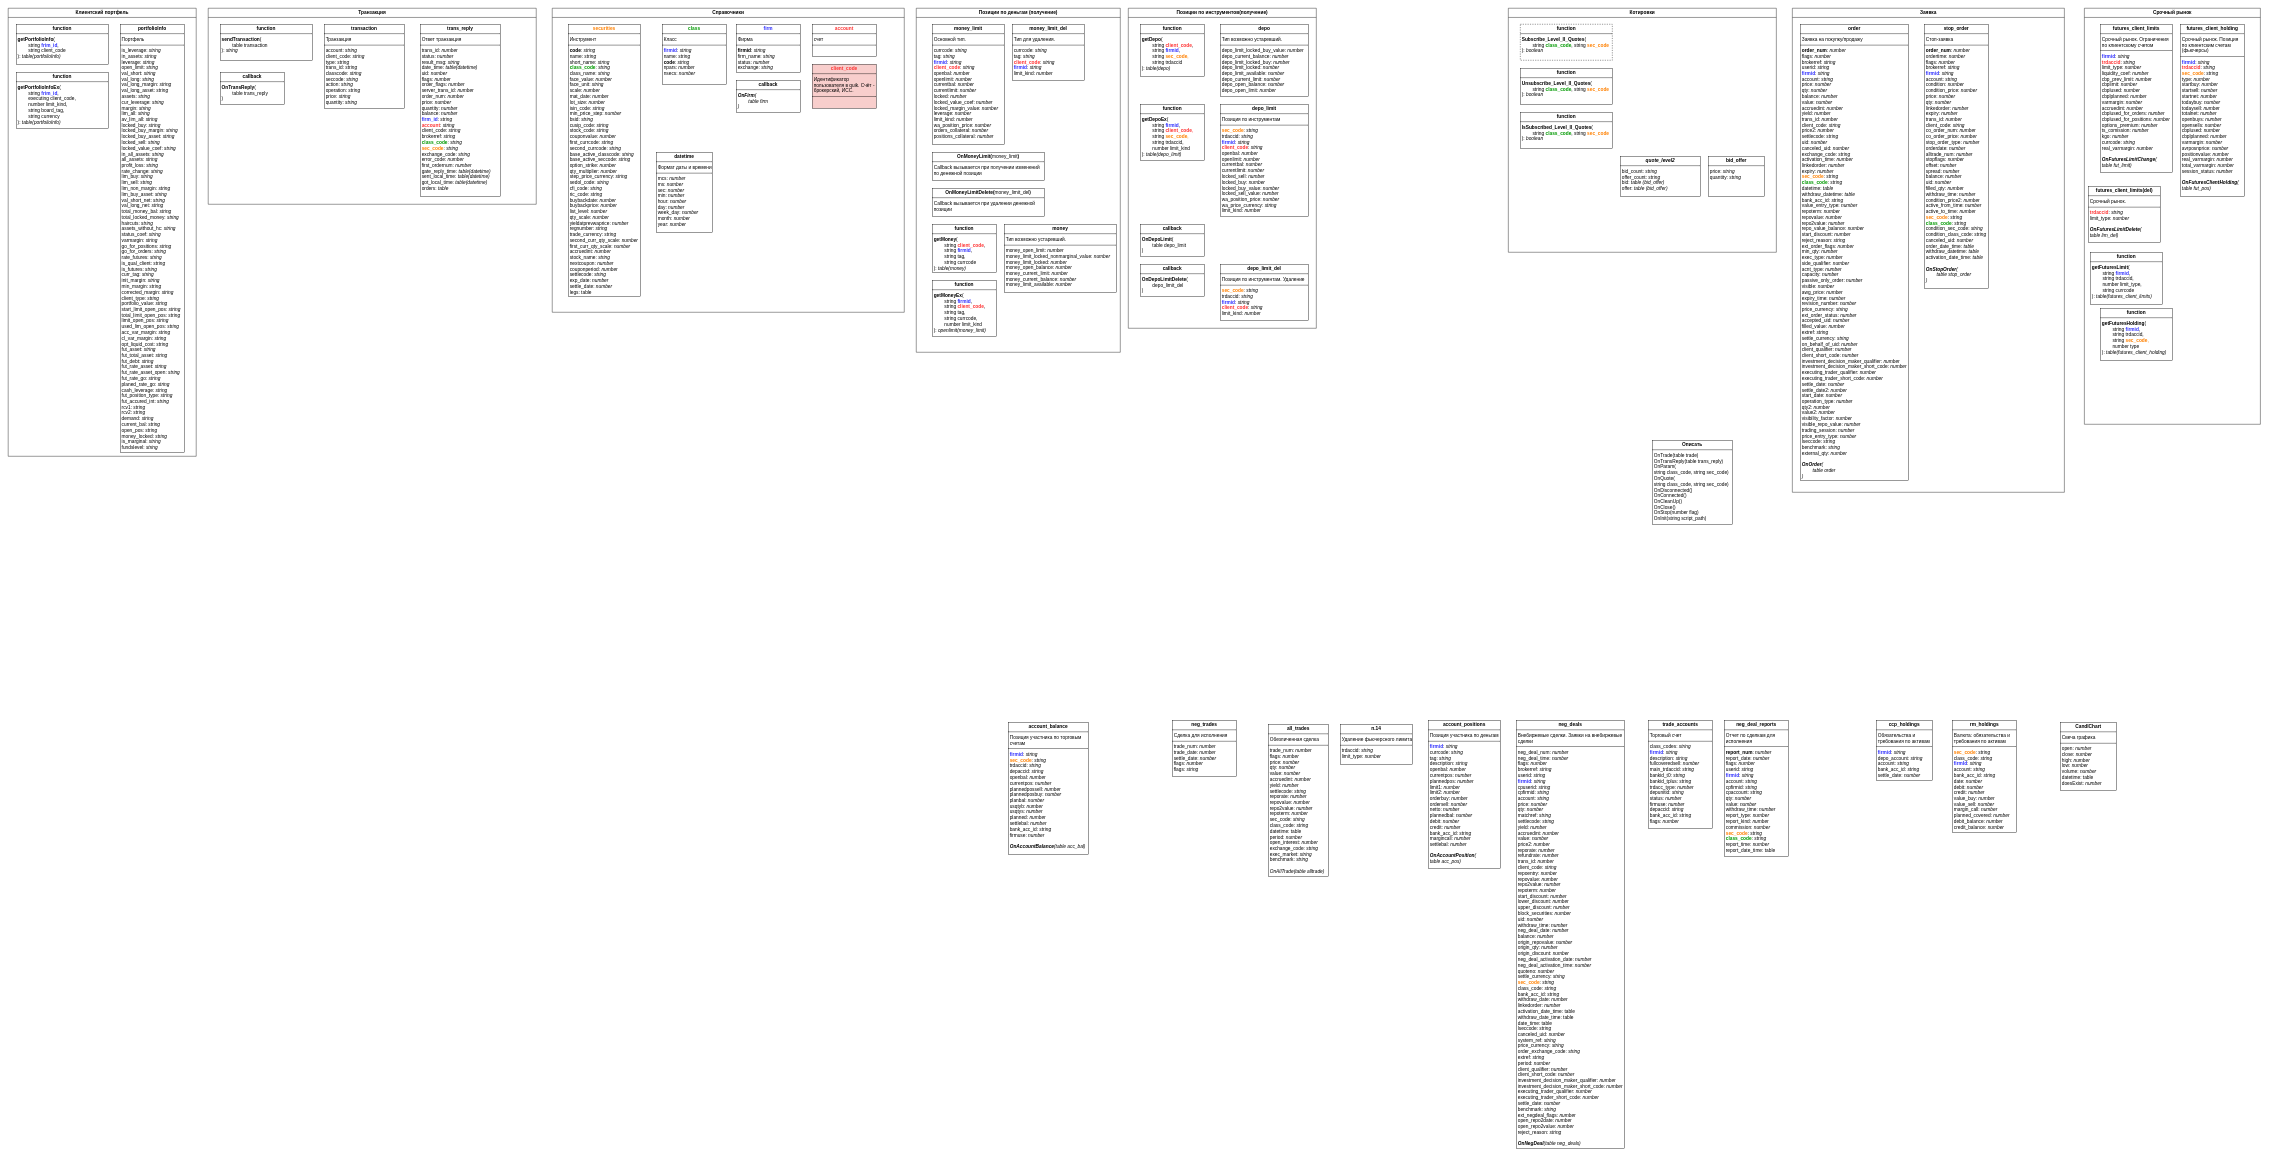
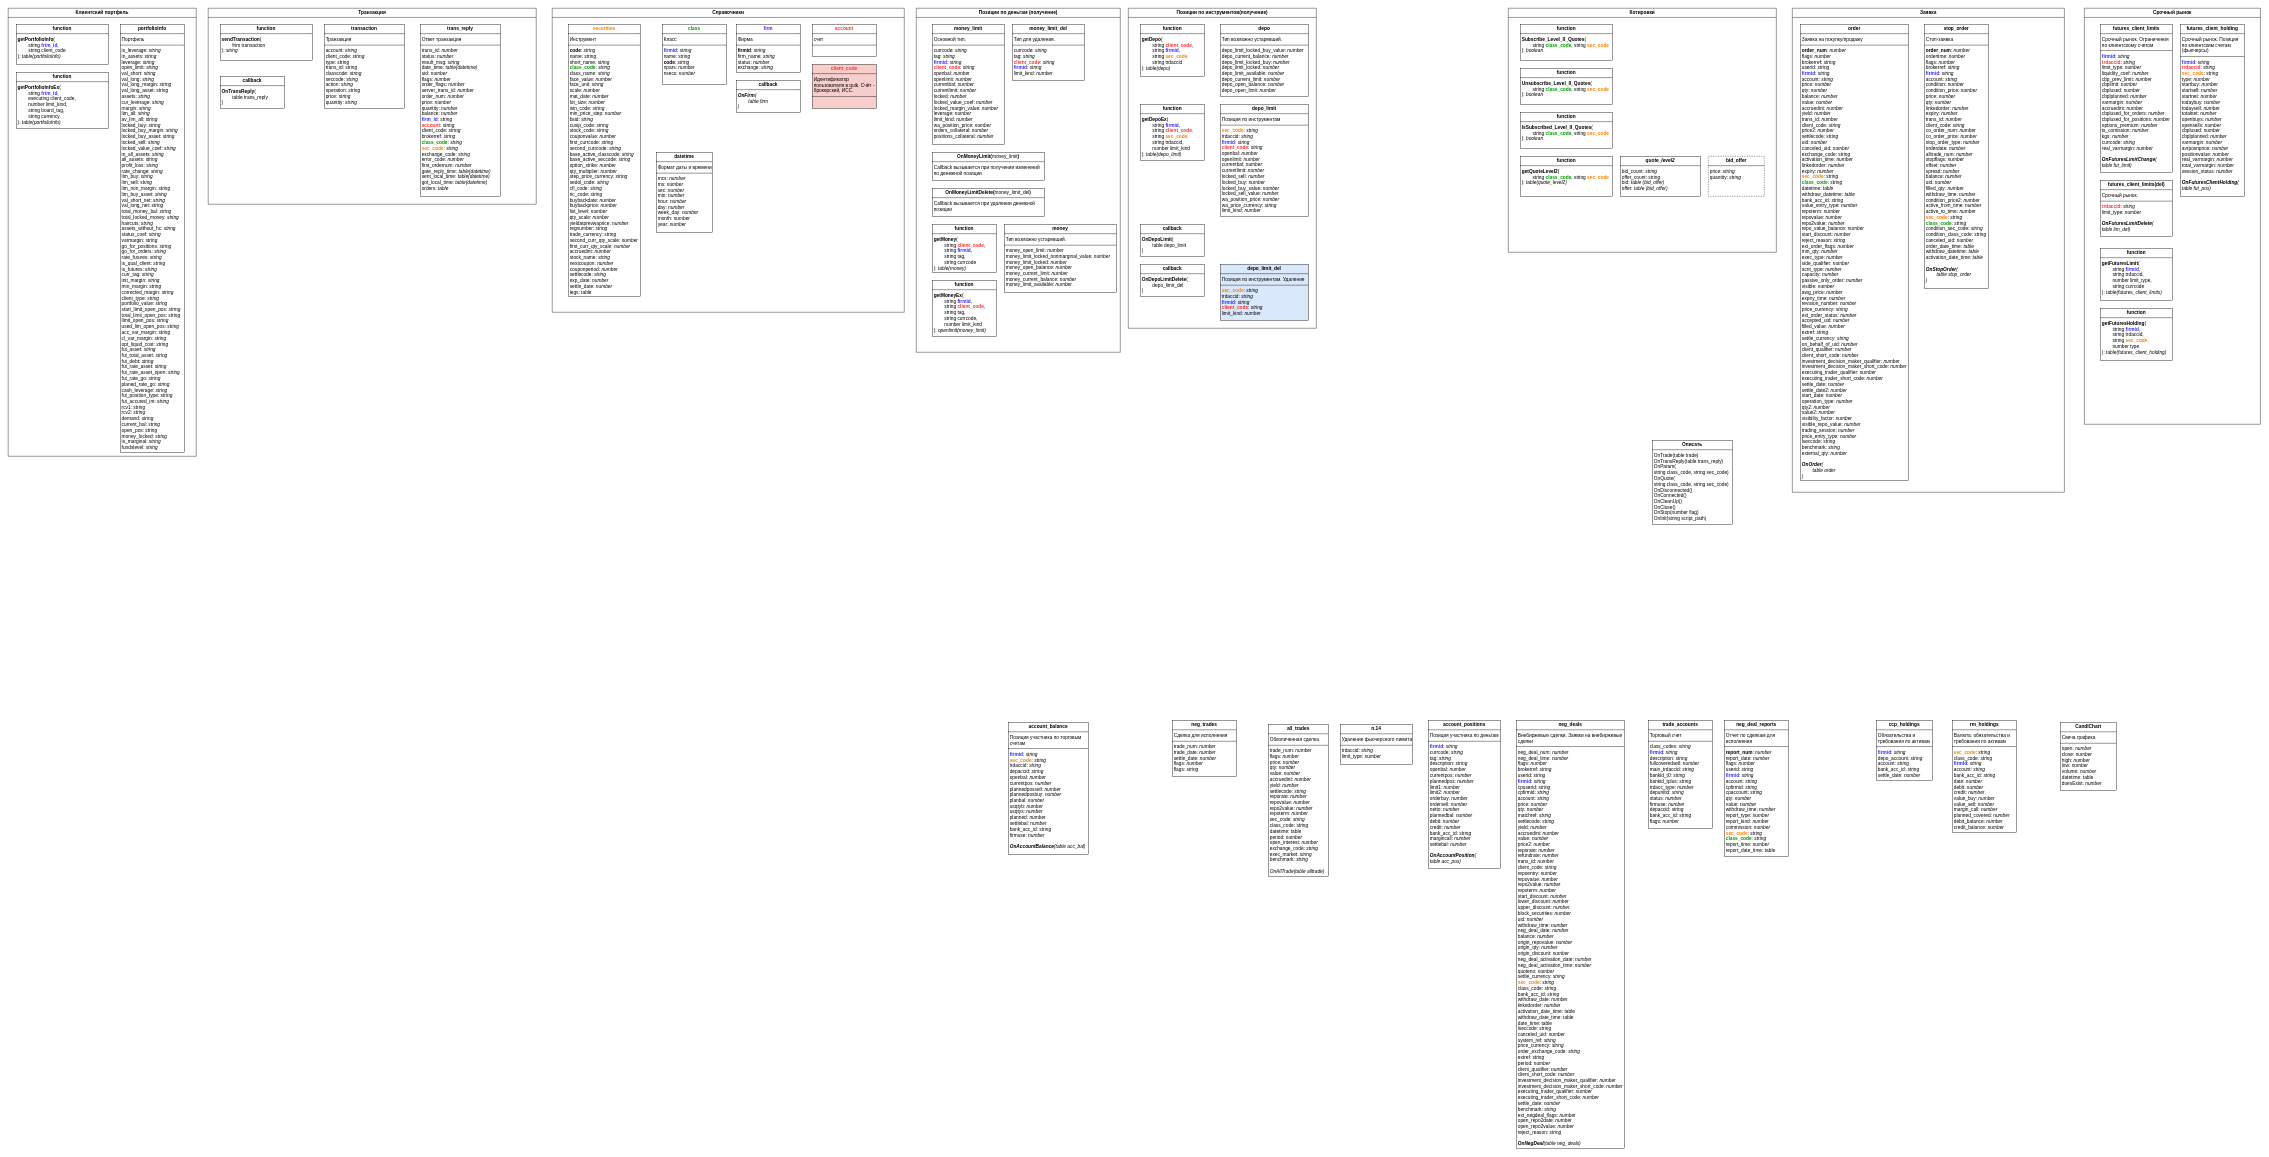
node "function sendTransaction( table transaction ): string": label "function sendTransaction( table transaction ): string" -> "function sendTransaction( frim transaction ): string"
node "function Subscribe_Level_II_Quotes( string class_code, string sec_code ): boolean": style dashed -> solid
node "callback OnTransReply( table trans_reply )": moved (252, 88) -> (252, 92)
node "function getQuoteLevel2( string class_code, string sec_code ): table(quote_level2)": added
node "bid_offer price: string quantity: string": style solid -> dashed
node "futures_client_limits(del) Срочный рынок. trdaccid: string limit_type: number OnFuturesLimitDelete( table lim_del)": moved (2124, 214) -> (2136, 208)
node "function getFuturesLimit( string firmid, string trdaccid, number limit_type, string currcode ): table(futures_client_limits)": moved (2126, 278) -> (2136, 274)
node "depo_limit_del Позиция по инструментам. Удаление sec_code: string trdaccid: string firmid: string client_code: string limit_kind: number": fillcolor #ffffff -> #dae8fc
